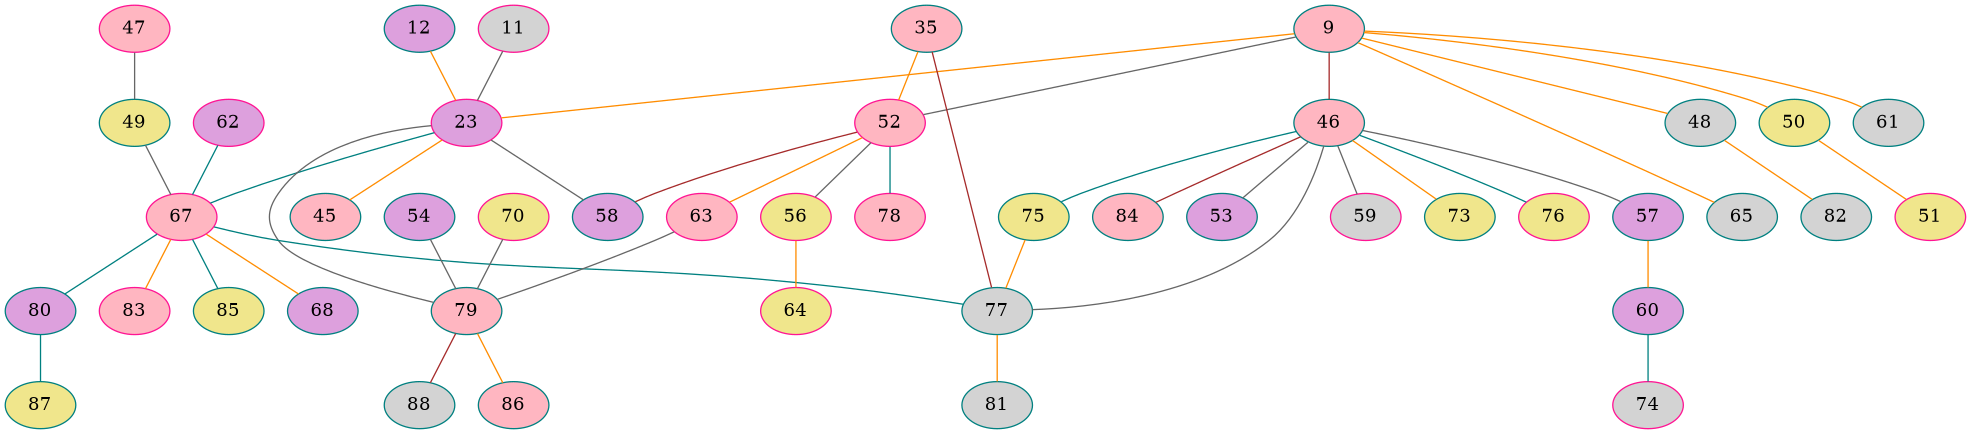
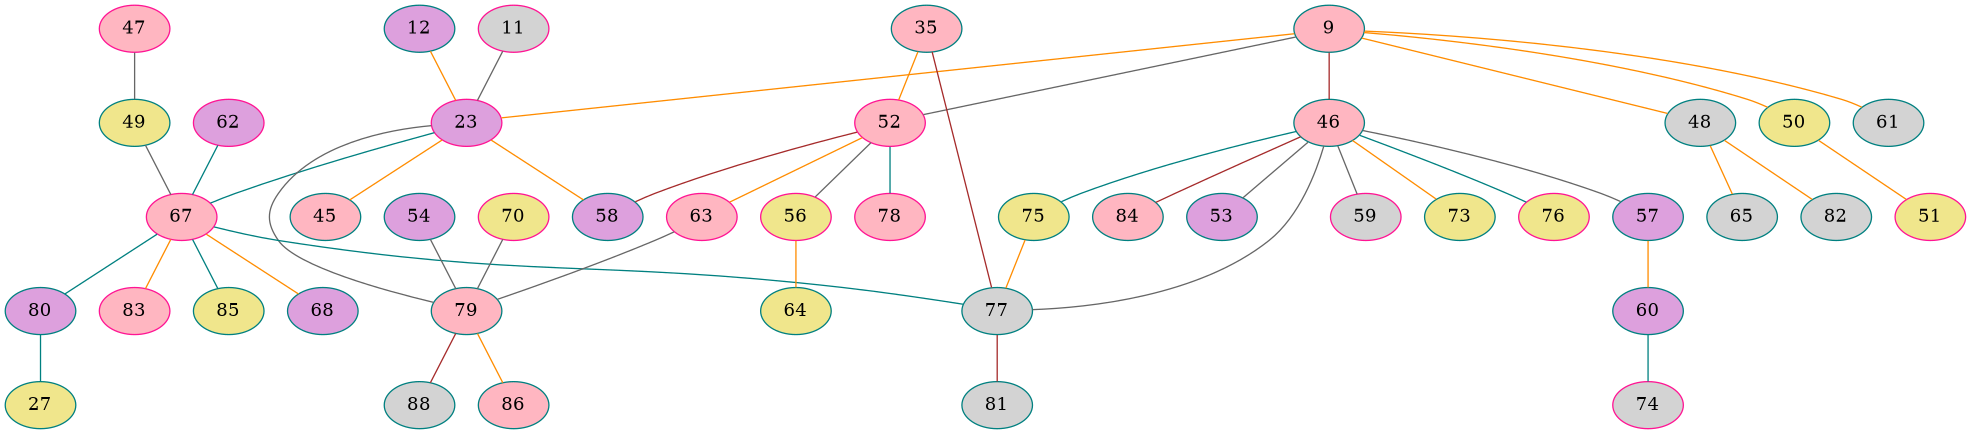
edge "9" -- "65": now "48" -- "65"
edge "23" -- "58": color gray40 -> darkorange
node "64": color deeppink -> teal
edge "77" -- "81": color darkorange -> brown
node "87": label "87" -> "27"
